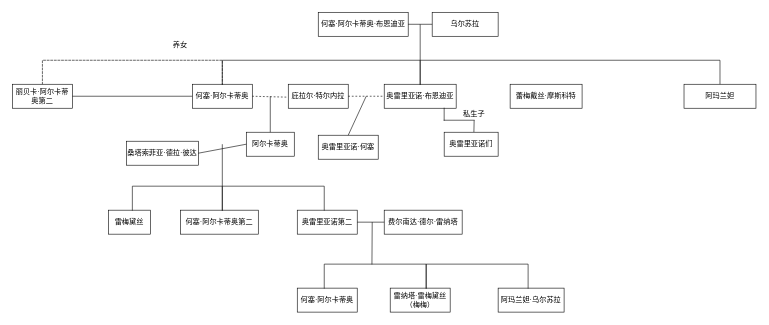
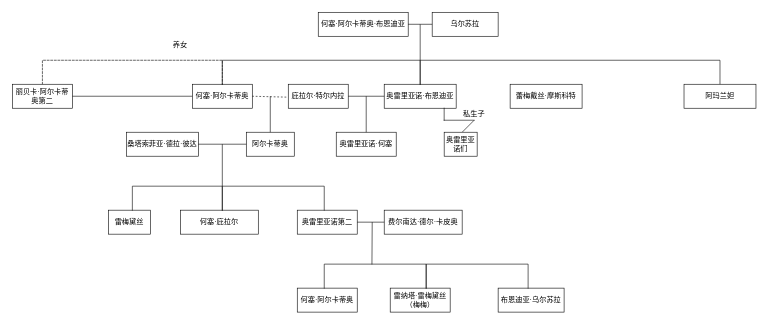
edge "庇拉尔·特尔内拉" -- "奥雷里亚诺·布恩迪亚": style dashed -> solid
node "奥雷里亚诺们": size 54x24 -> 33x24
node "奥雷里亚诺·何塞": moved (348, 147) -> (366, 144)
node "桑塔索菲亚·德拉·彼达": moved (162, 153) -> (162, 144)
node "何塞·阿尔卡蒂奥第二": label "何塞·阿尔卡蒂奥第二" -> "何塞·庇拉尔"
node "费尔南达·德尔·雷纳塔": label "费尔南达·德尔·雷纳塔" -> "费尔南达·德尔·卡皮奥"
node "阿玛兰妲·乌尔苏拉": label "阿玛兰妲·乌尔苏拉" -> "布恩迪亚·乌尔苏拉"
